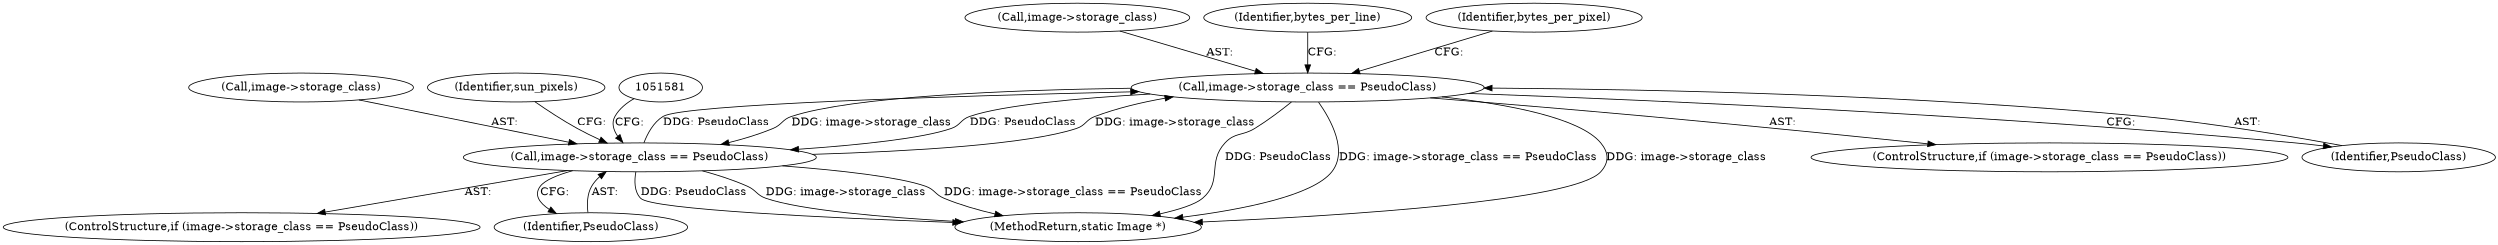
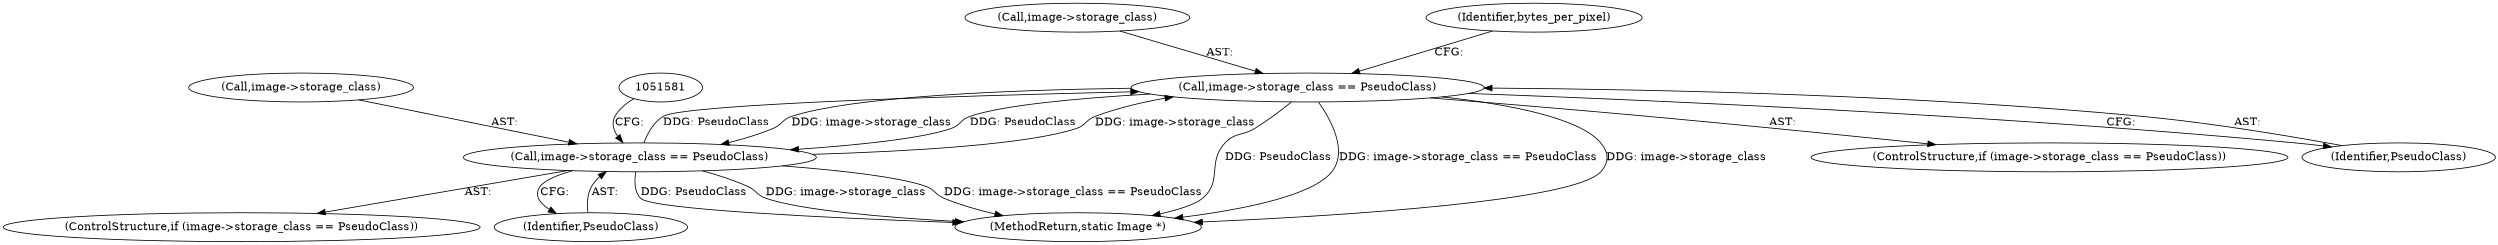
node "(Identifier,bytes_per_line)": removed
node "(Identifier,sun_pixels)": removed
